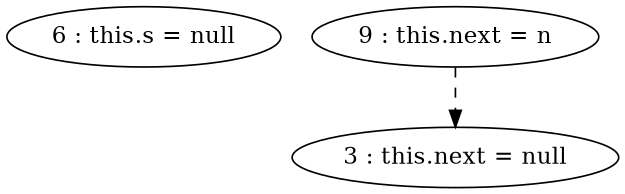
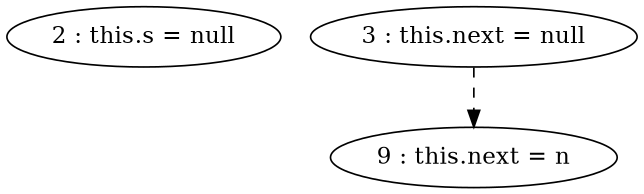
node "6 : this.s = null": label "6 : this.s = null" -> "2 : this.s = null"
edge "9 : this.next = n" -> "3 : this.next = null": reversed
